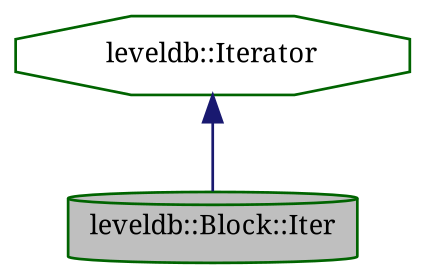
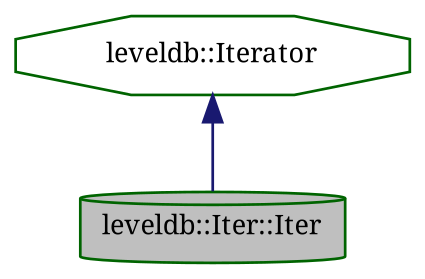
node "leveldb::Block::Iter": label "leveldb::Block::Iter" -> "leveldb::Iter::Iter"
